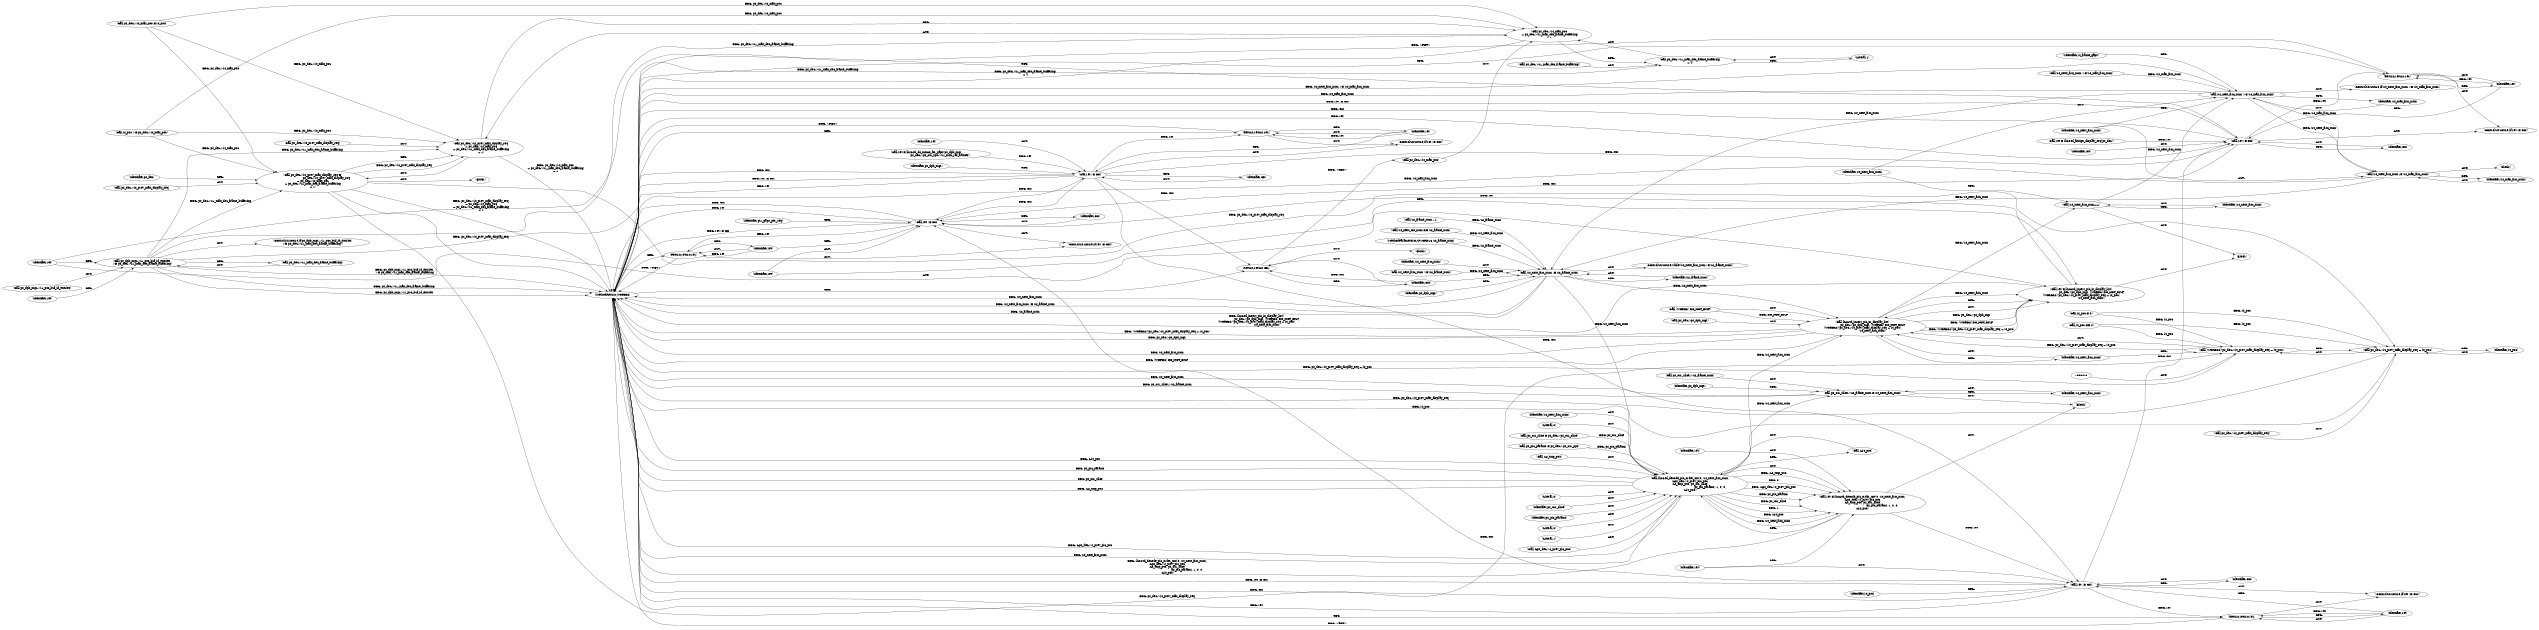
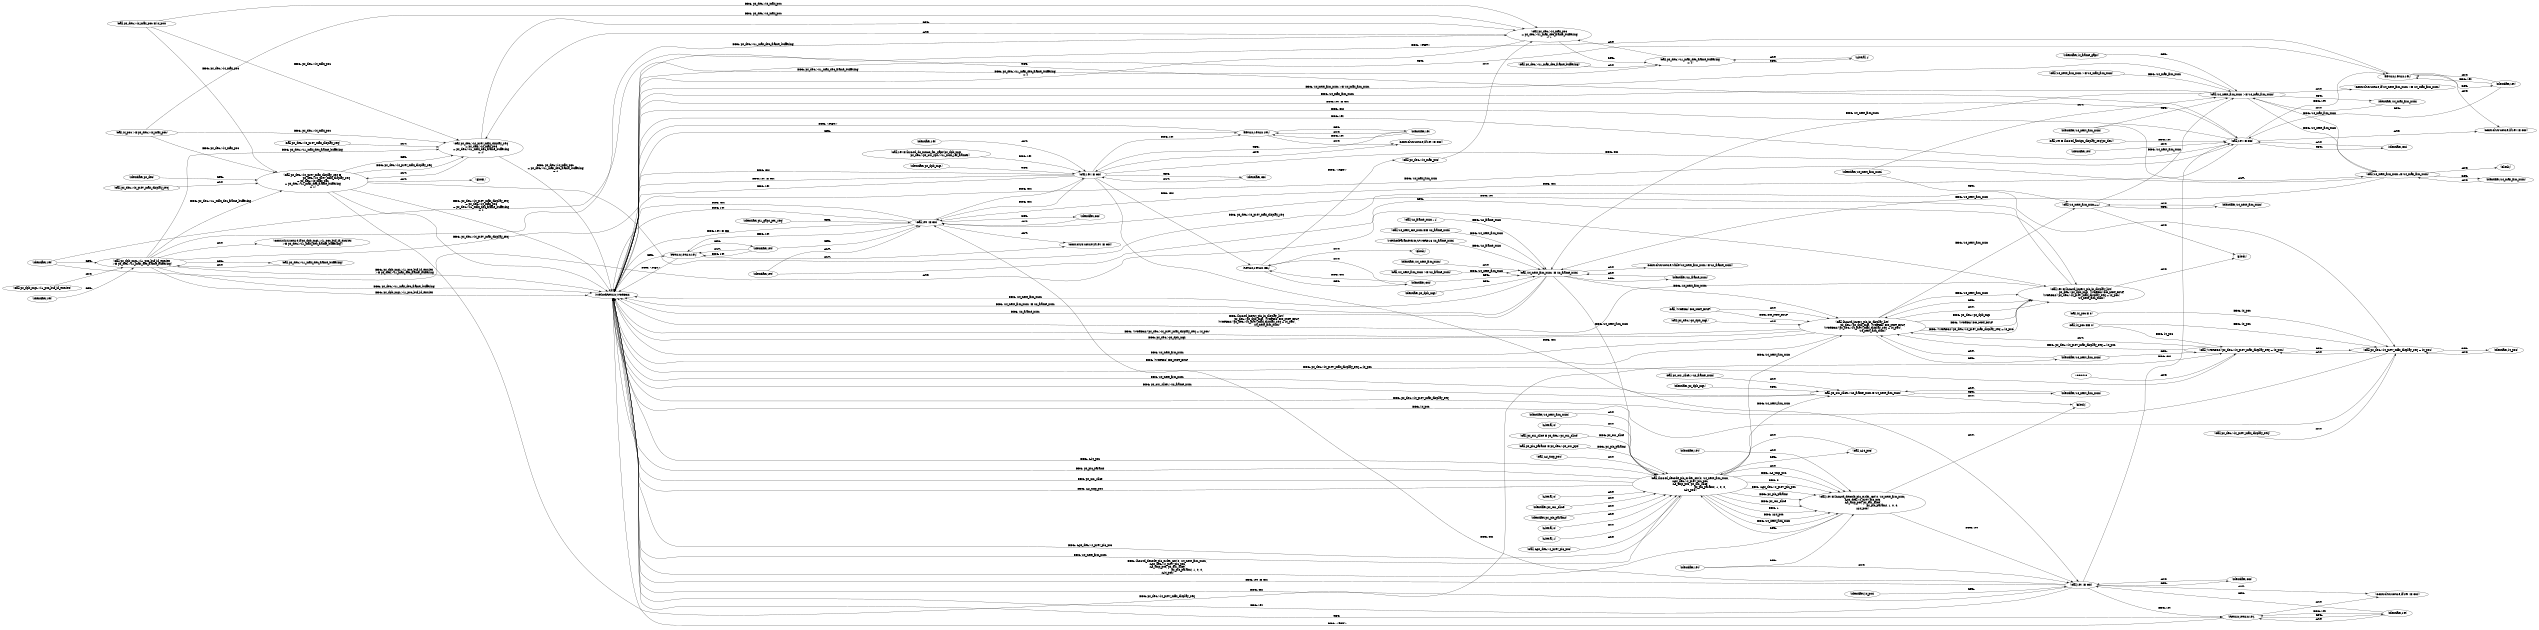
edge "(MethodReturn,WORD32)" -> "(Return,return OK;)": removed, label "CFG:"
edge "(Call,i4_poc = 0)" -> "(Call,(WORD32)(ps_dec->i4_prev_max_display_seq + i4_poc))": removed, label "DDG: i4_poc"
